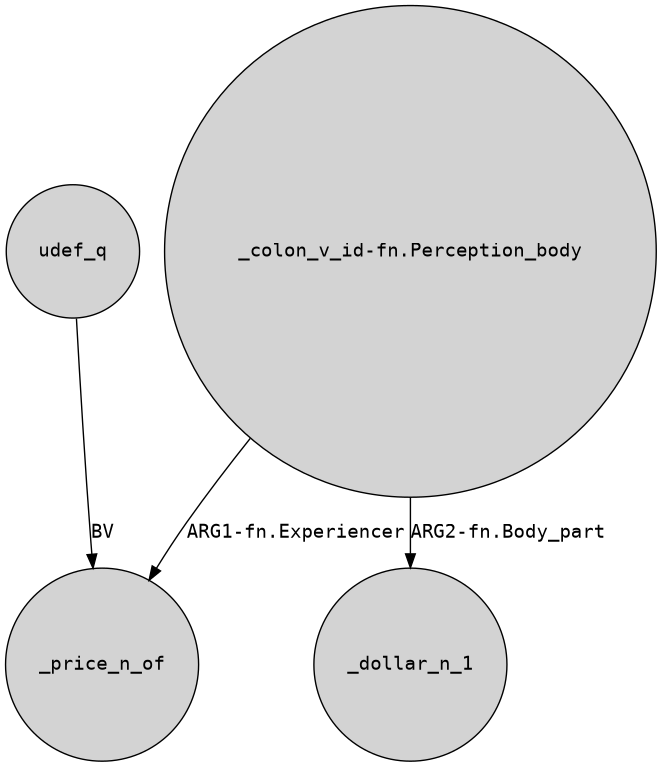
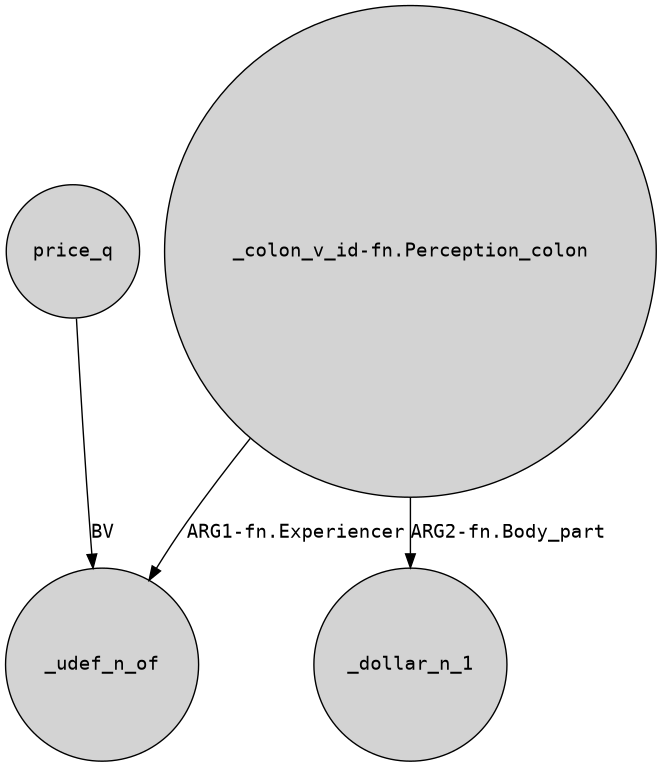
node "udef_q": label "udef_q" -> "price_q"
node "_colon_v_id-fn.Perception_body": label "_colon_v_id-fn.Perception_body" -> "_colon_v_id-fn.Perception_colon"
node "_price_n_of": label "_price_n_of" -> "_udef_n_of"
